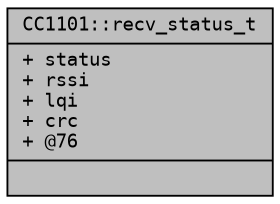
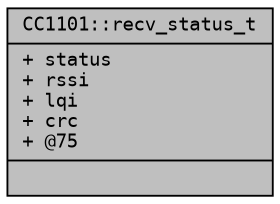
node "CC1101::recv_status_t": text "+ @76" -> "+ @75"
